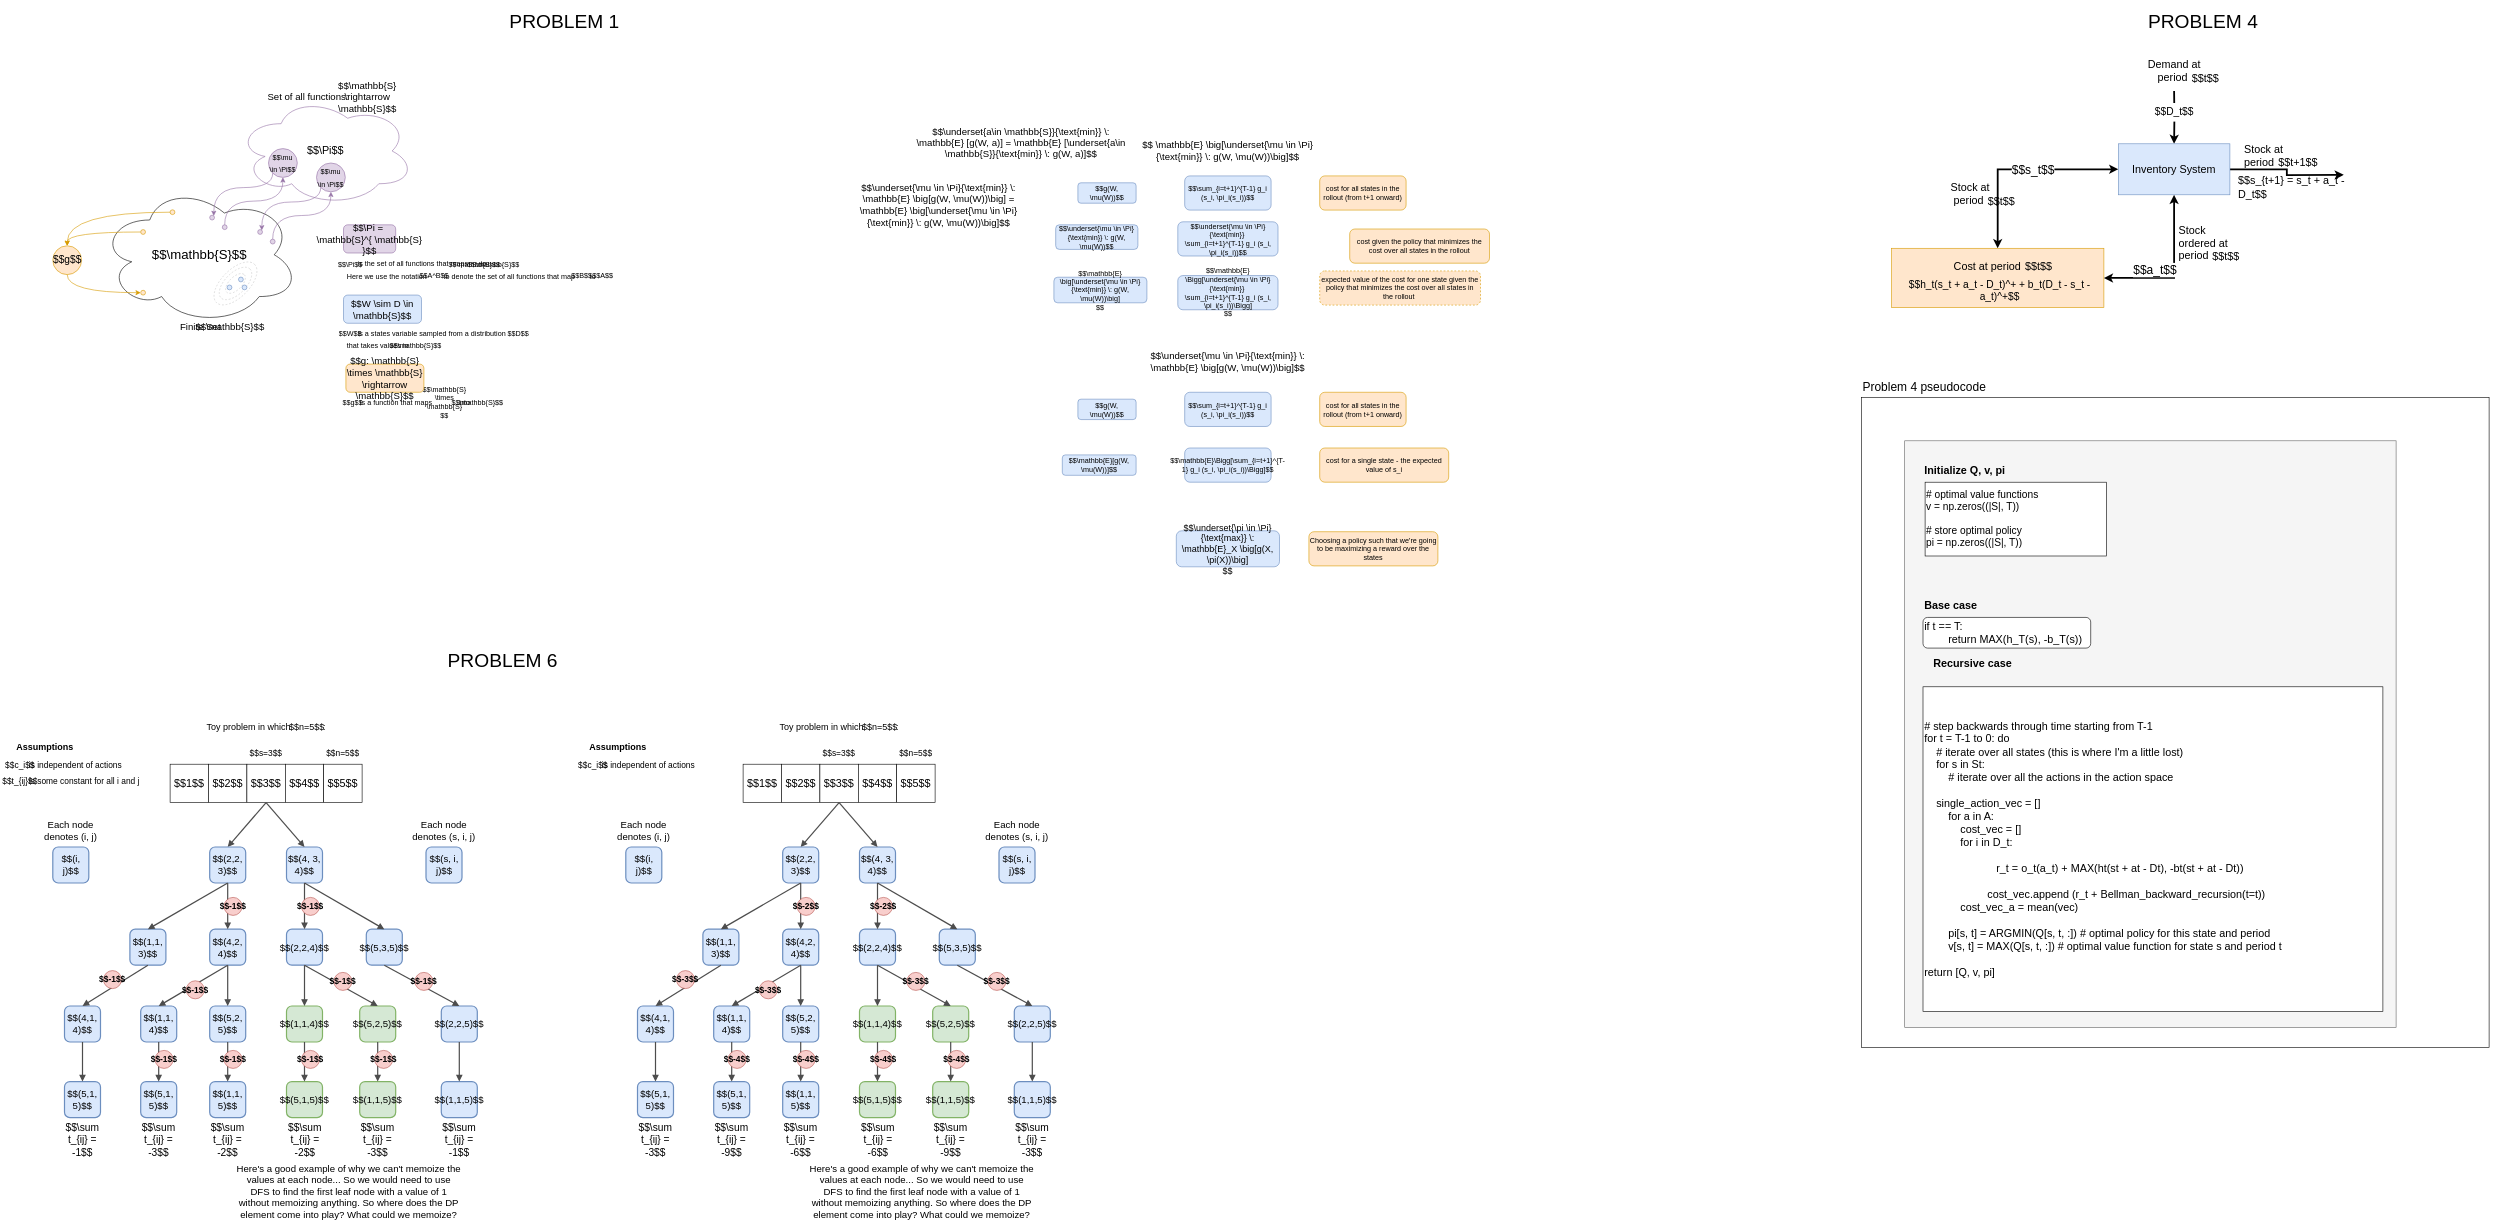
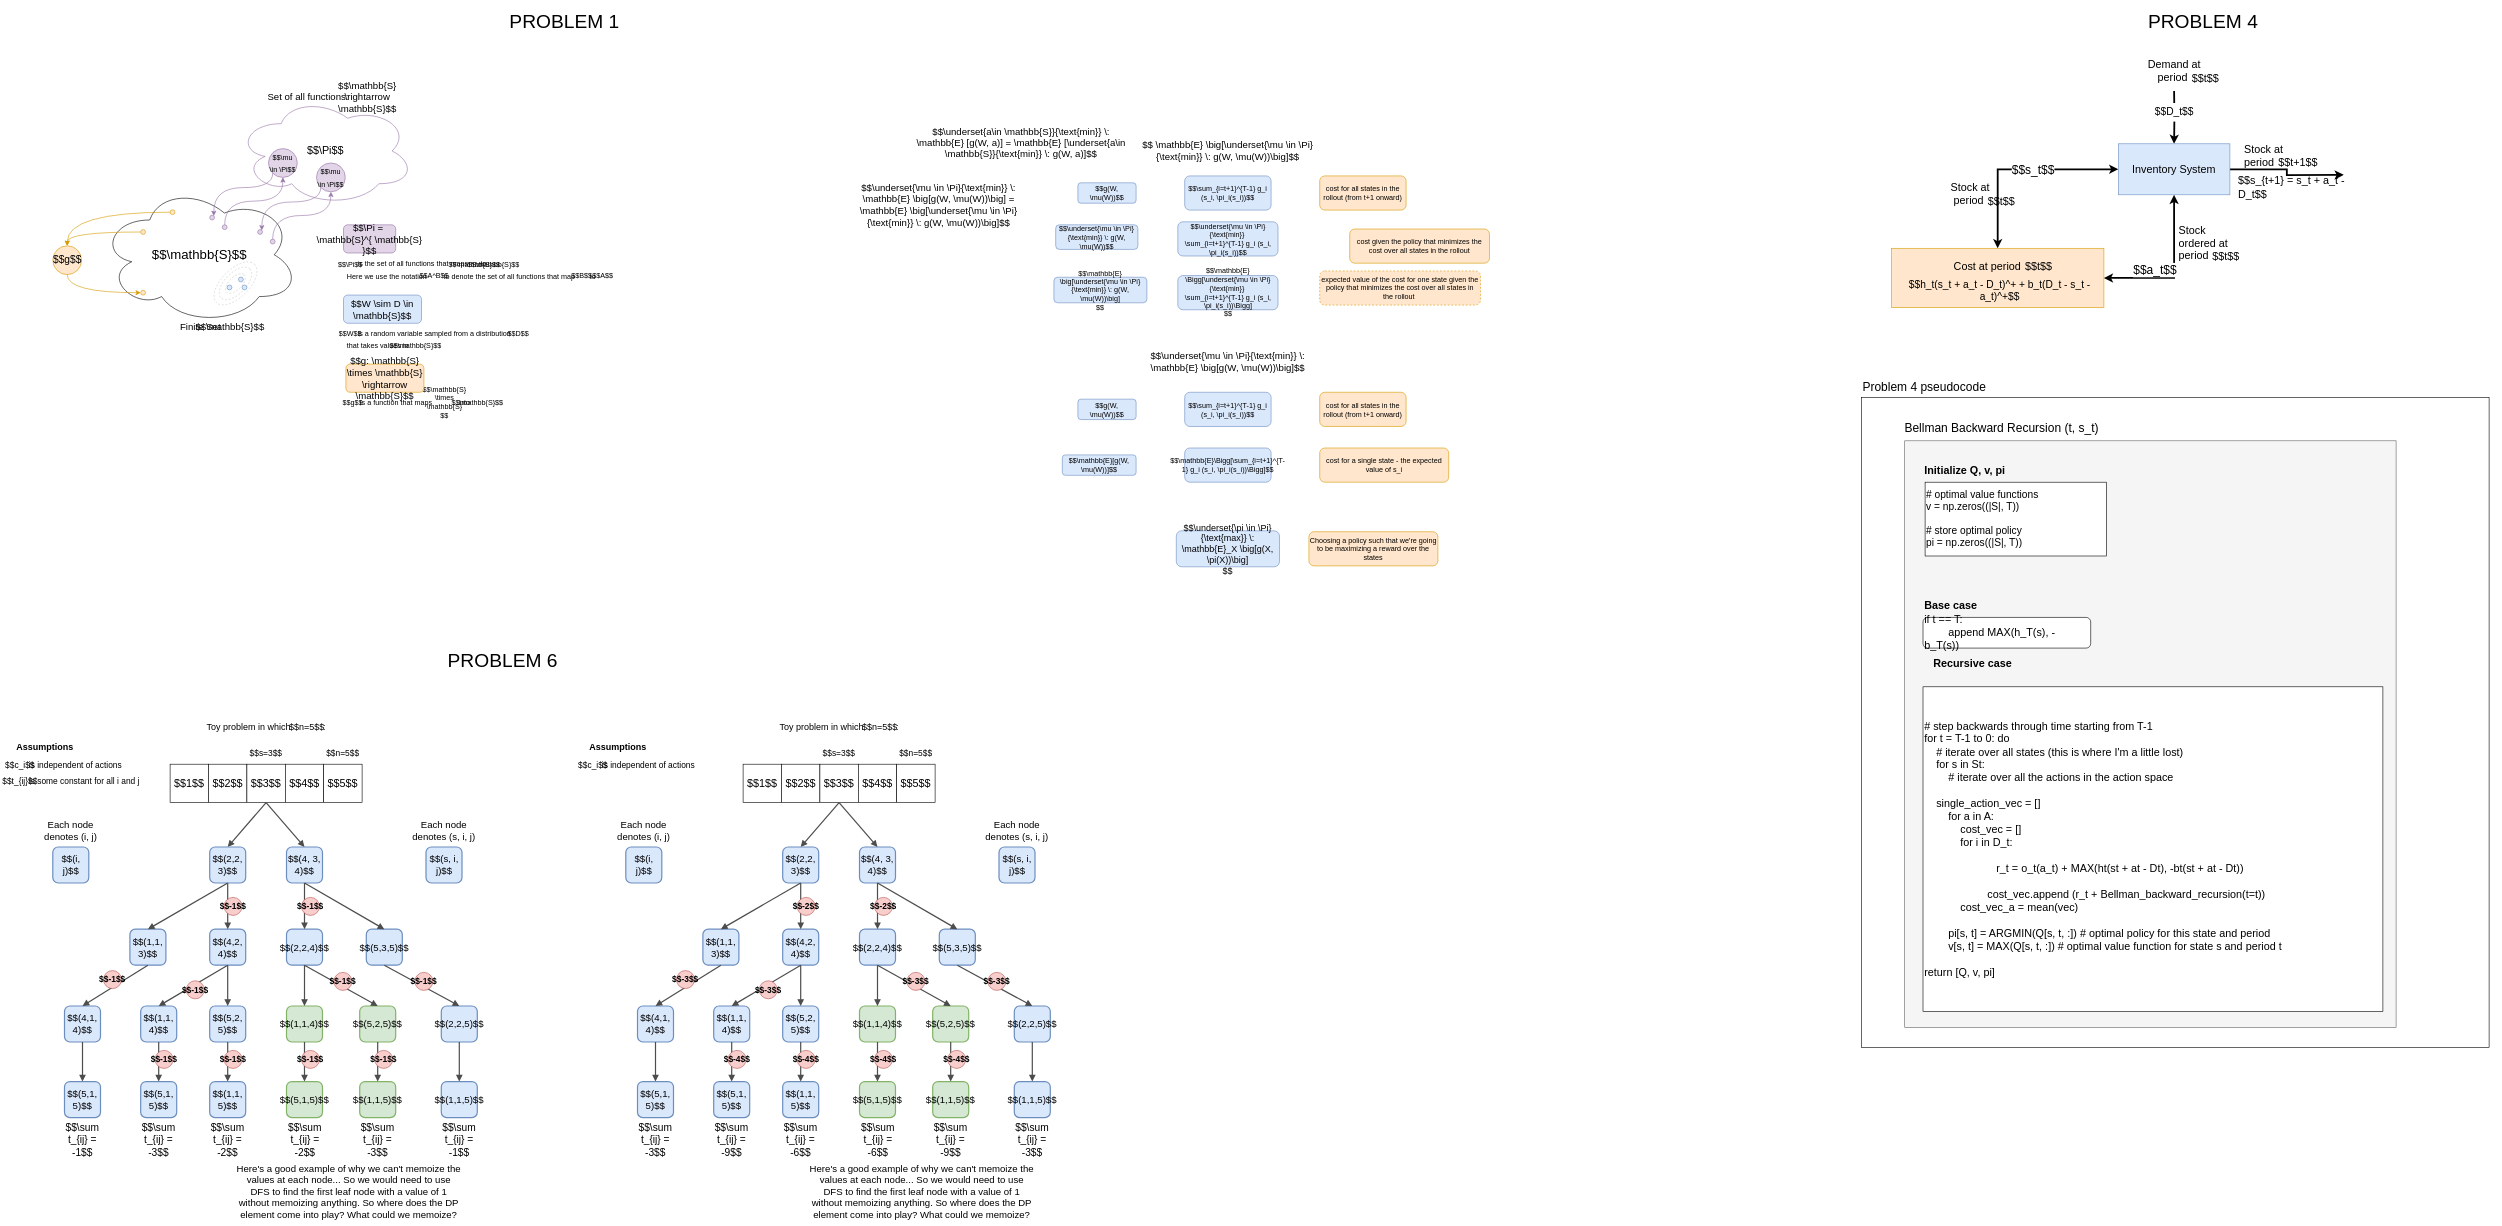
node "is a states variable sampled from a distribution": label "is a states variable sampled from a distribution" -> "is a random variable sampled from a distribution"
node "Bellman Backward Recursion (t, s_t)": added
node "if t == T: return MAX(h_T(s), -b_T(s))": label "if t == T: return MAX(h_T(s), -b_T(s))" -> "if t == T: append MAX(h_T(s), -b_T(s))"
